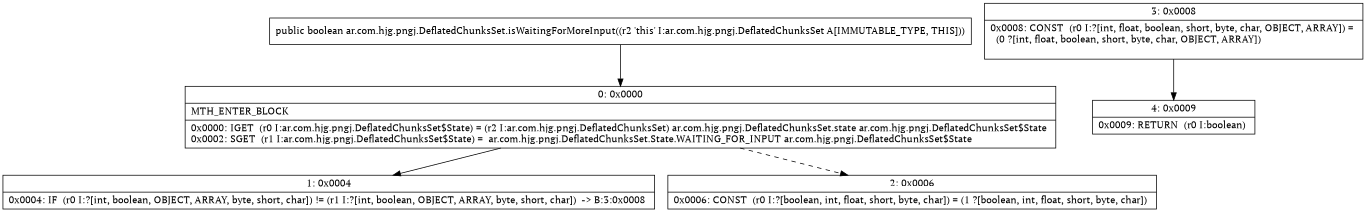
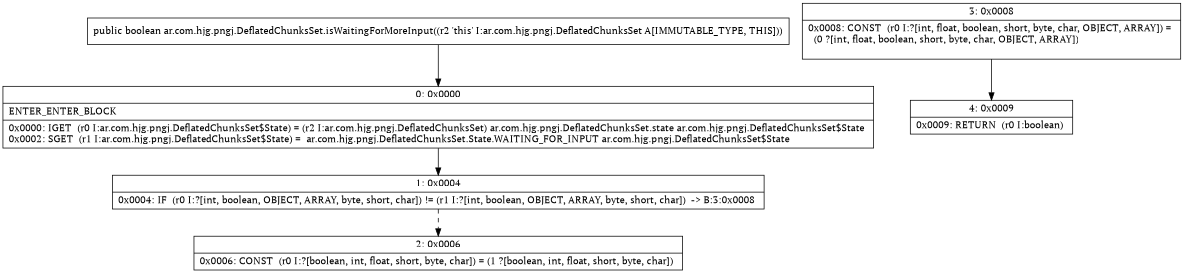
node "0: 0x0000": text "MTH_ENTER_BLOCK" -> "ENTER_ENTER_BLOCK"
edge "0: 0x0000" -> "2: 0x0006": now "1: 0x0004" -> "2: 0x0006"
